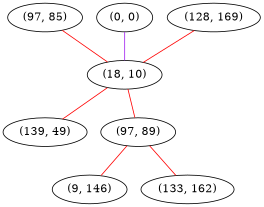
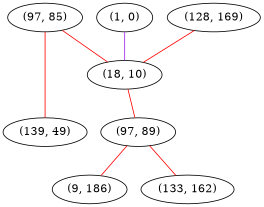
node "(0, 0)": label "(0, 0)" -> "(1, 0)"
edge "(18, 10)" -- "(139, 49)": now "(97, 85)" -- "(139, 49)"
node "(9, 146)": label "(9, 146)" -> "(9, 186)"
